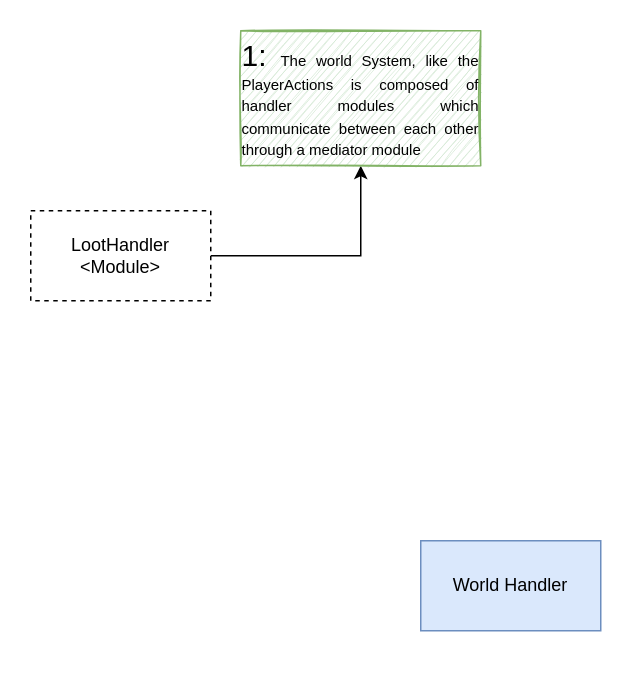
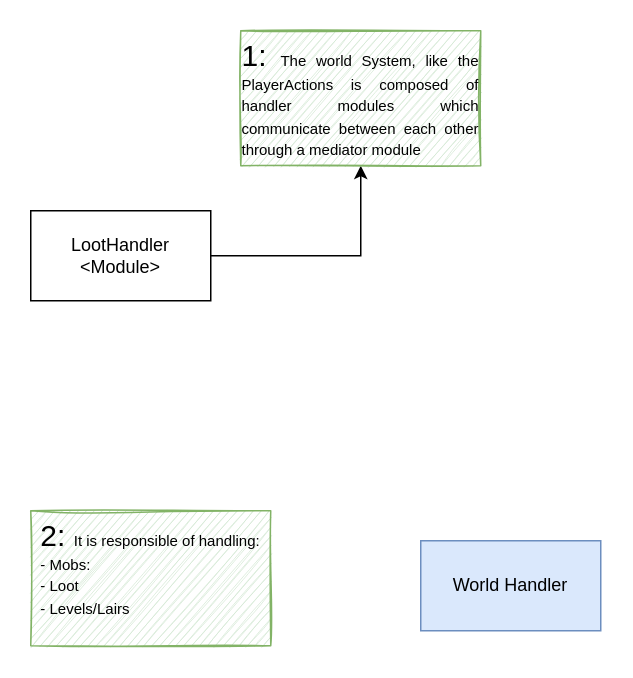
node "LootHandler <Module>": style dashed -> solid
node "2: It is responsible of handling: - Mobs: - Loot - Levels/Lairs": added
